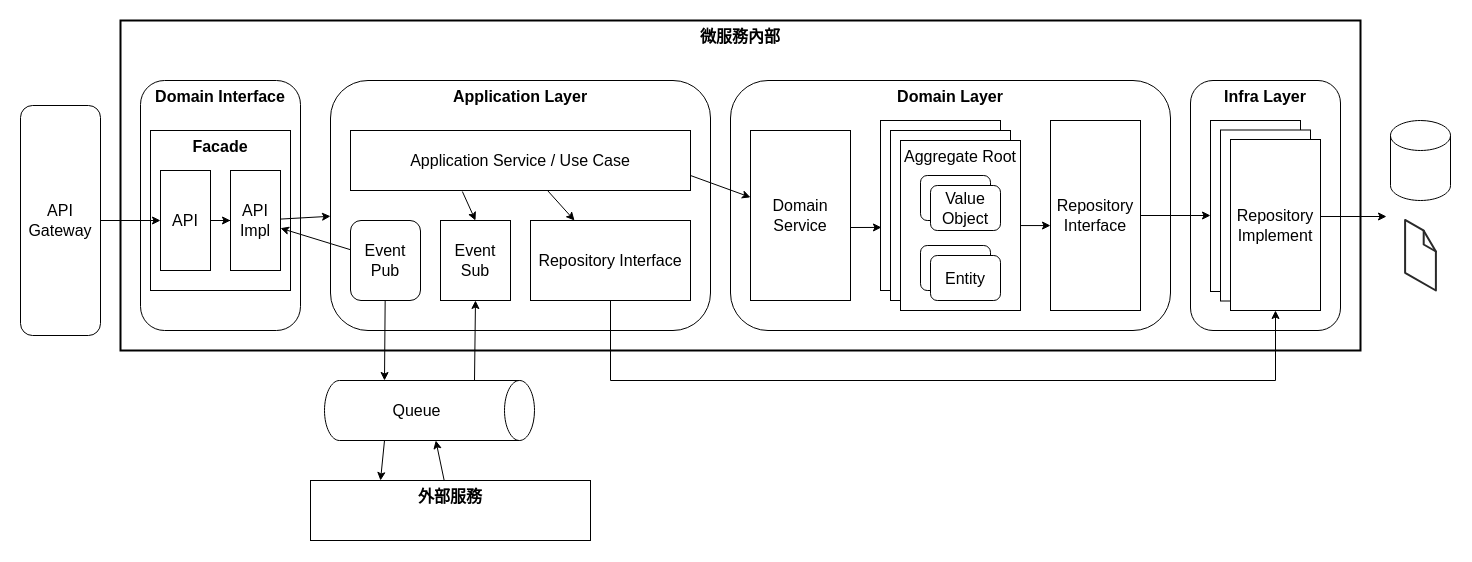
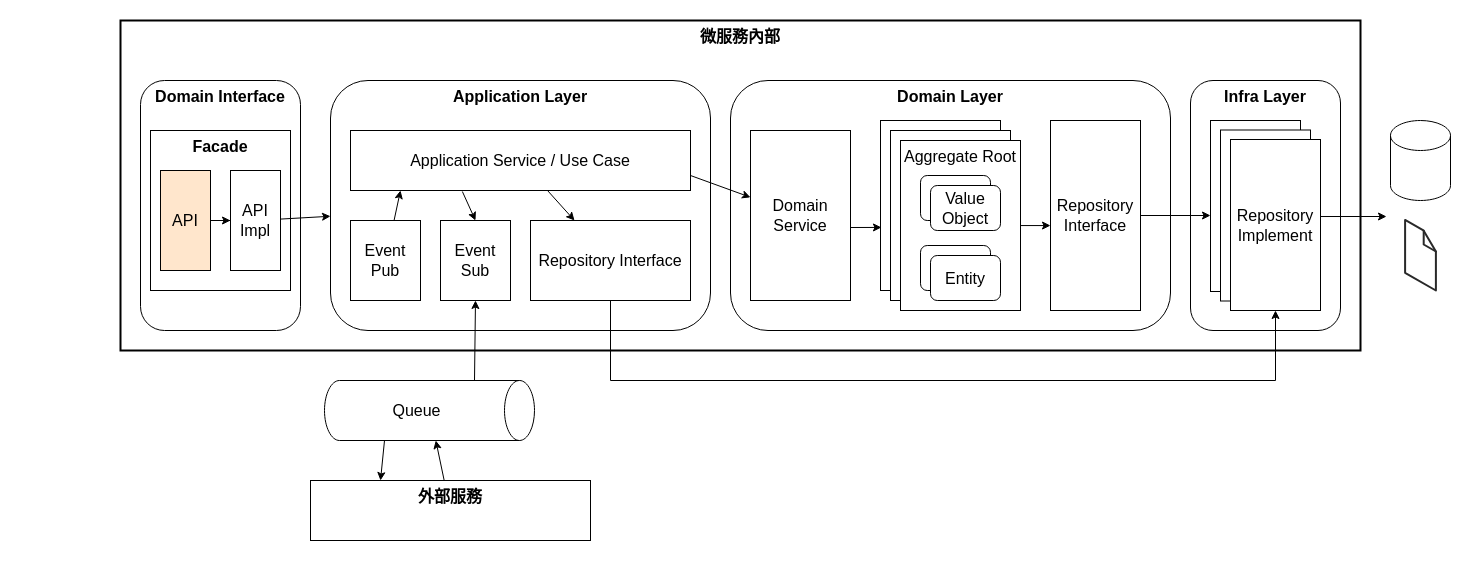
node "API Gateway": removed
edge "API Gateway" -> "API": removed
node "API": fillcolor #ffffff -> #ffe6cc
edge "Event Pub" -> "API Impl": now "Event Pub" -> "Application Service / Use Case"
node "Event Pub": shape rounded rectangle -> rectangle
edge "Event Pub" -> "Queue": removed
